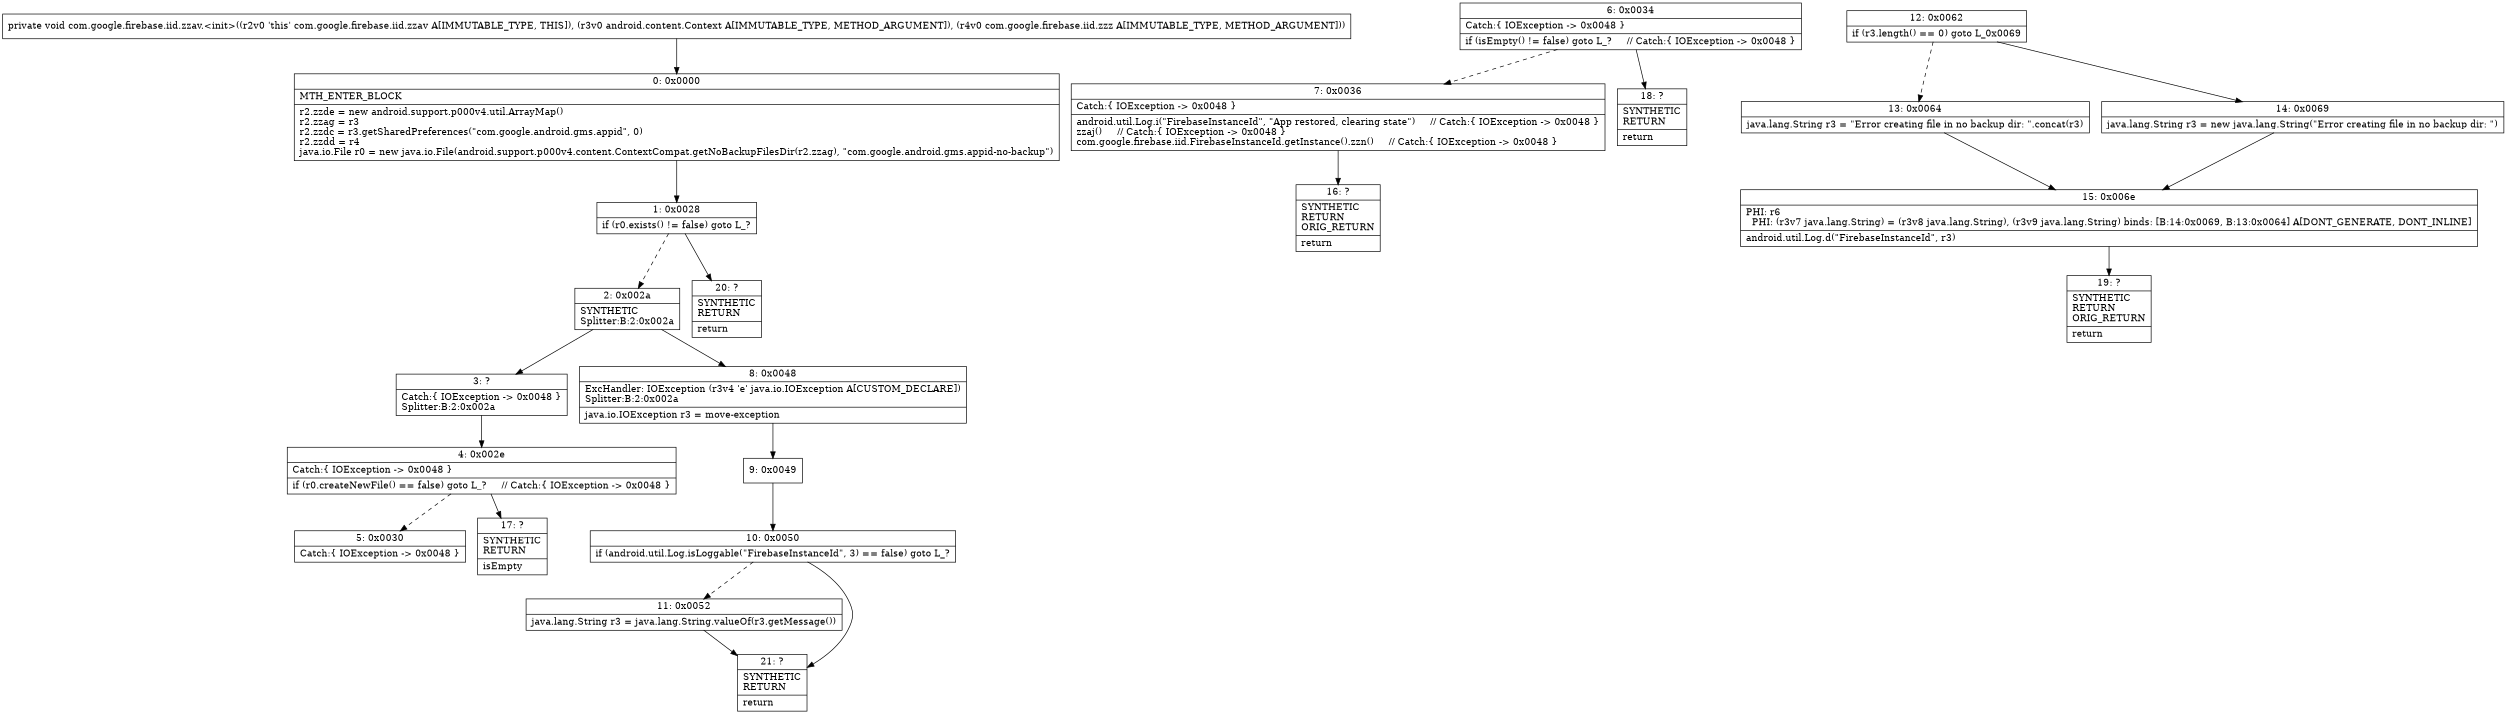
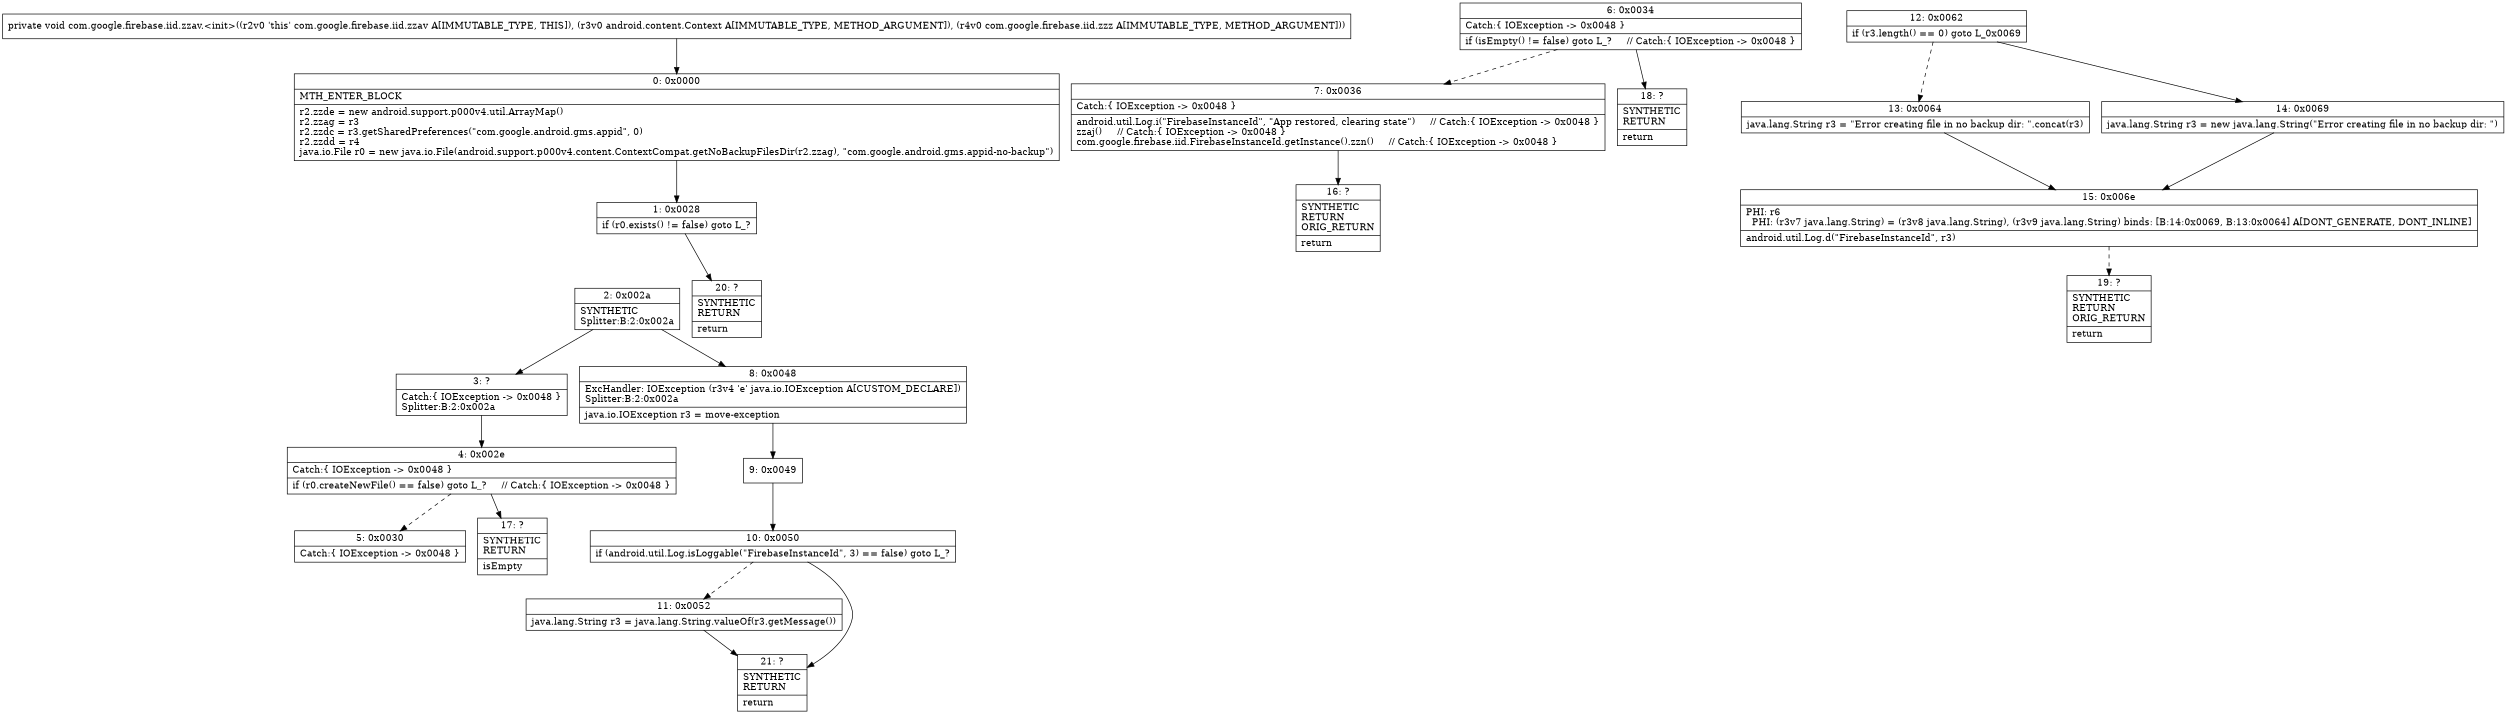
edge "1: 0x0028" -> "2: 0x002a": removed
edge "15: 0x006e" -> "19: ?": style solid -> dashed
